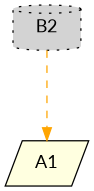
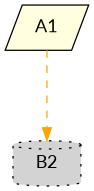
edge "B2" -> "A1": reversed
